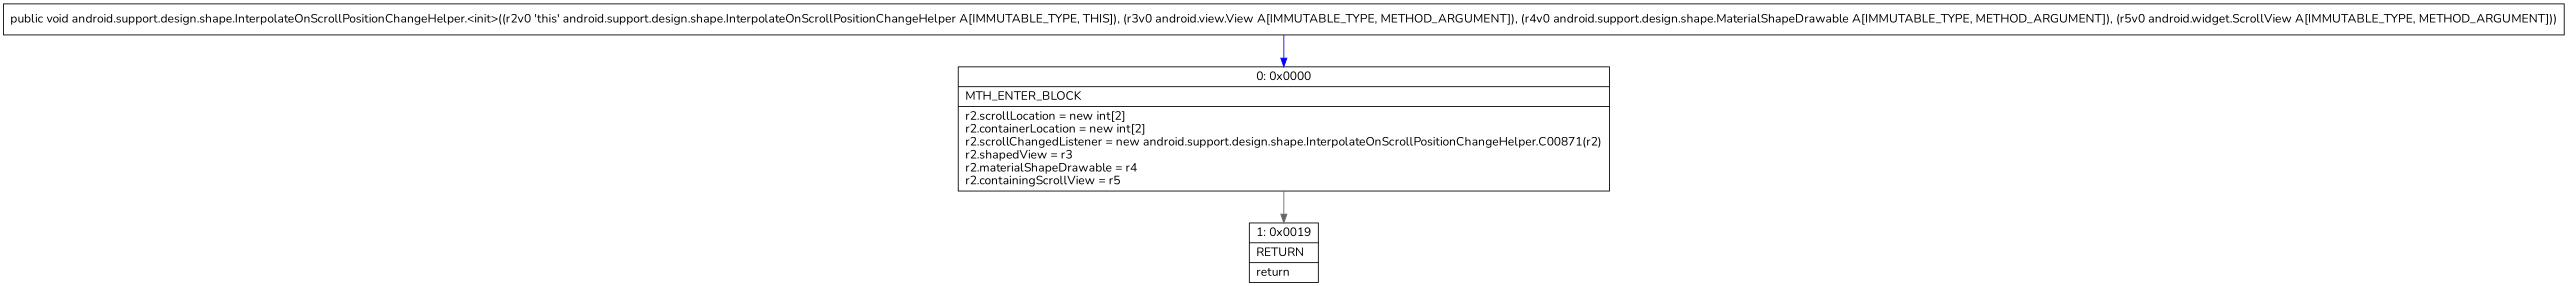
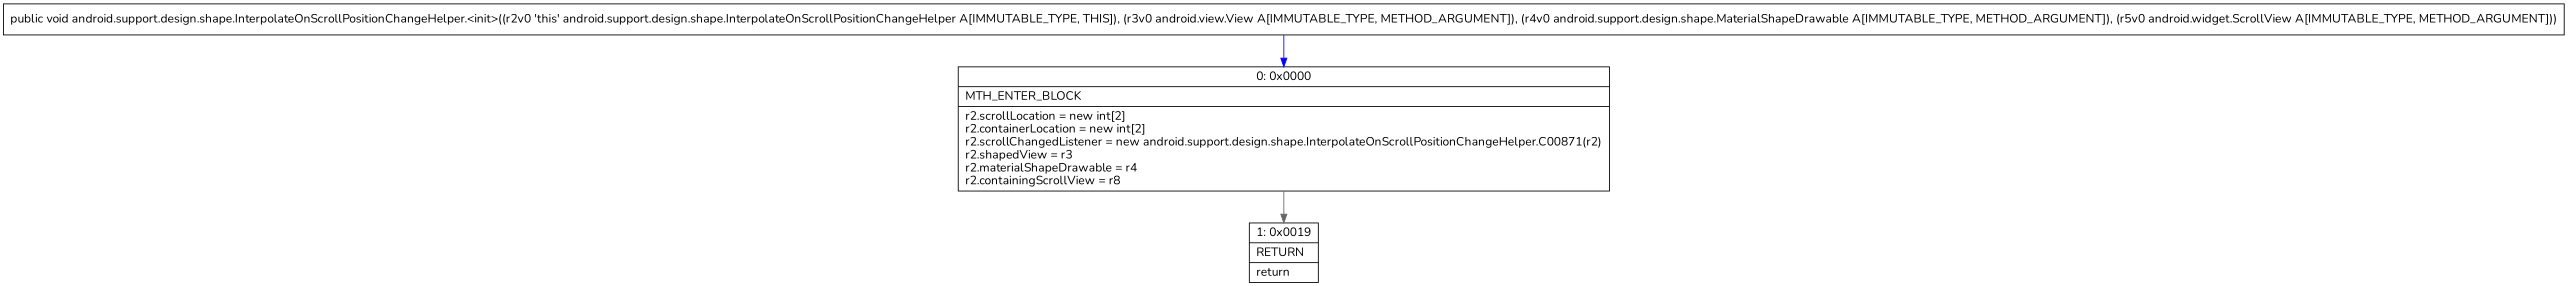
node "0: 0x0000": text "r2.containingScrollView = r5" -> "r2.containingScrollView = r8"
